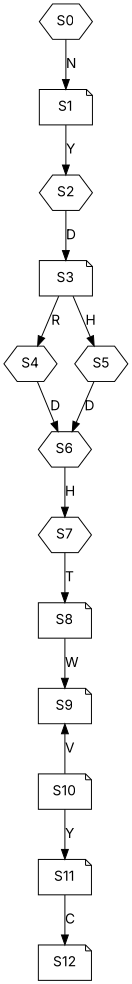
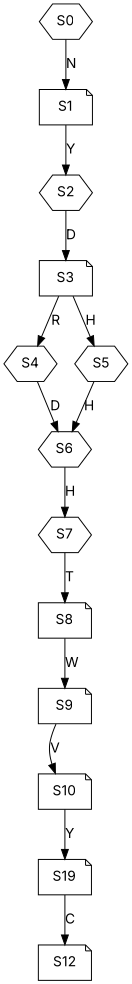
edge "S5" -> "S6": label "D" -> "H"
edge "S10" -> "S9": reversed
node "S11": label "S11" -> "S19"
